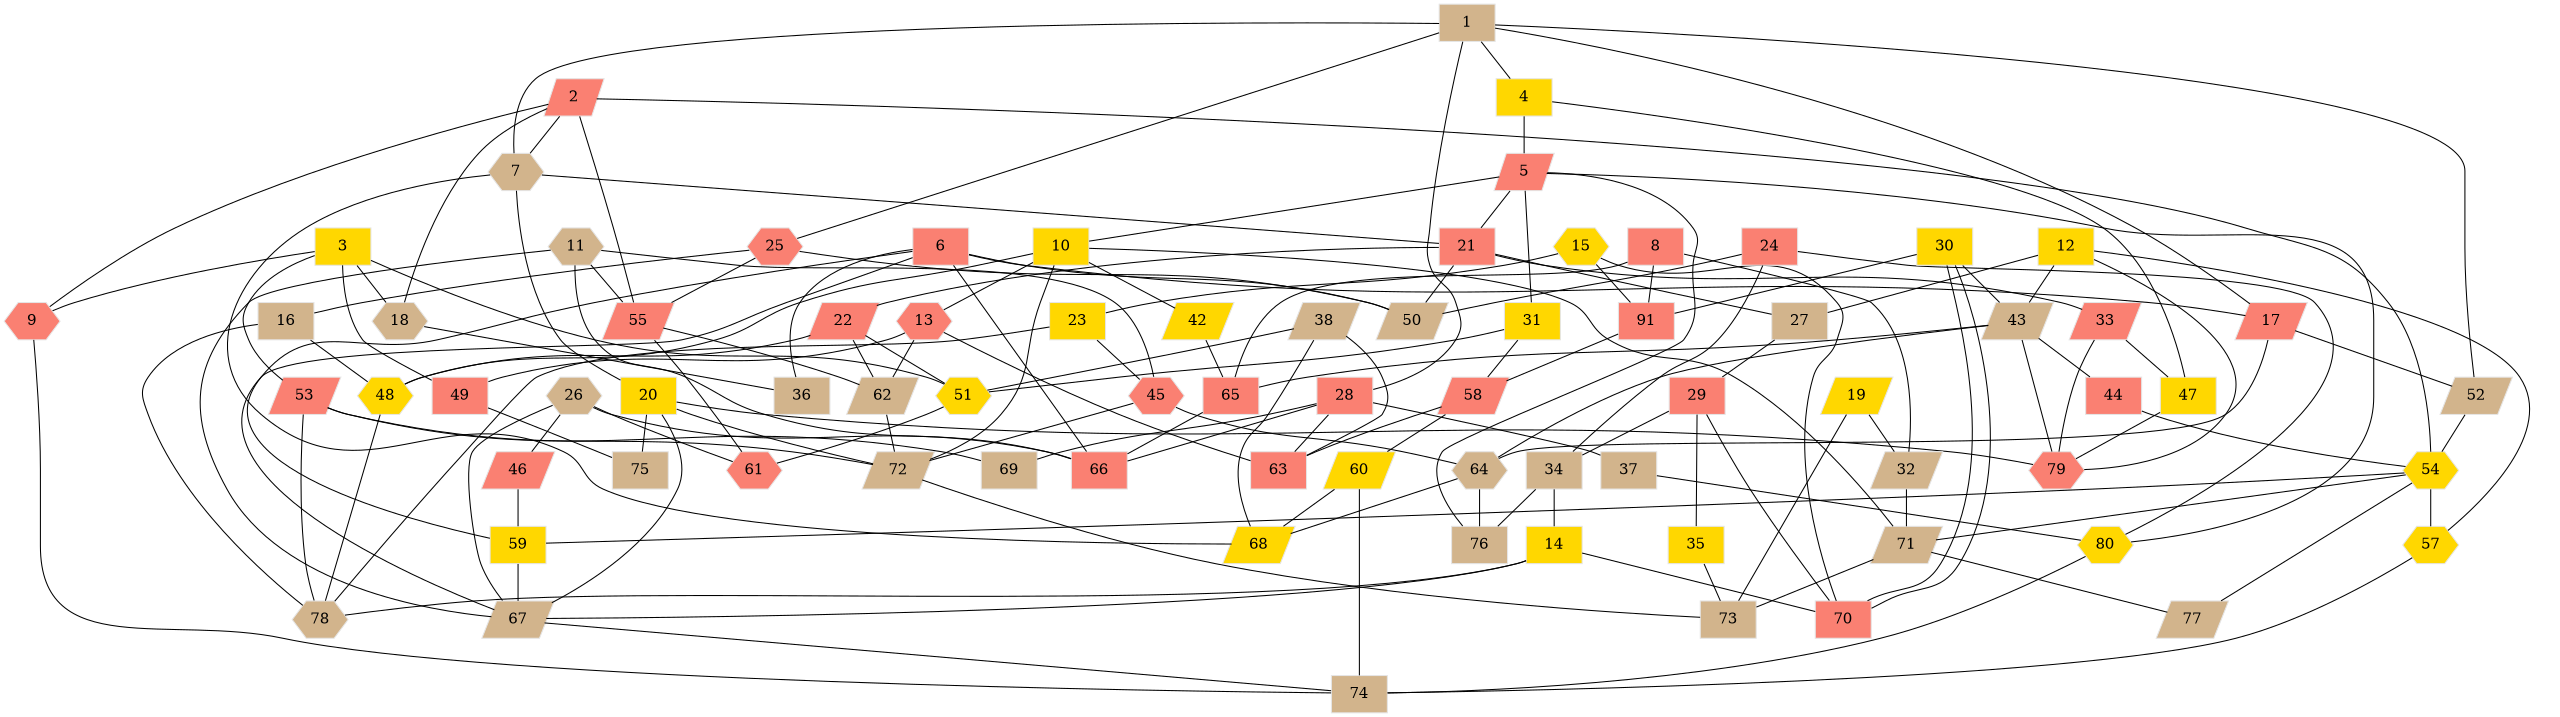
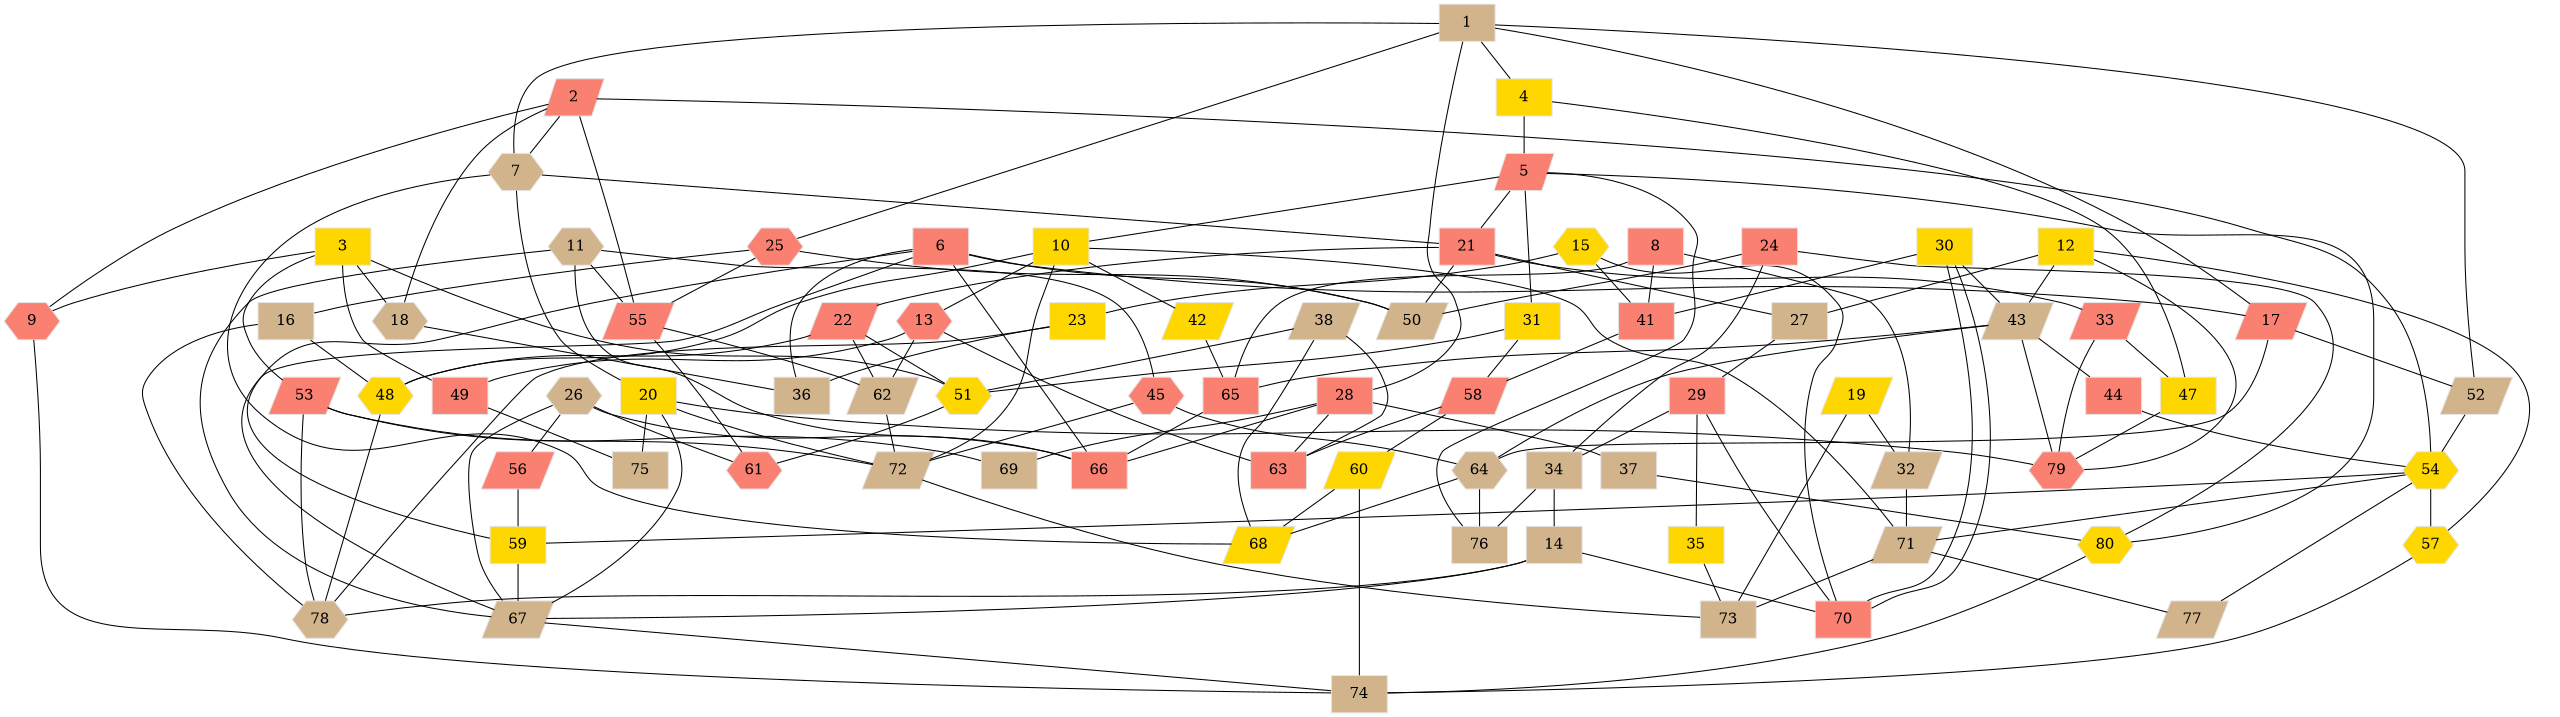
node "91": label "91" -> "41"
edge "23" -- "45": now "23" -- "36"
node "46": label "46" -> "56"
node "14": fillcolor gold -> tan
